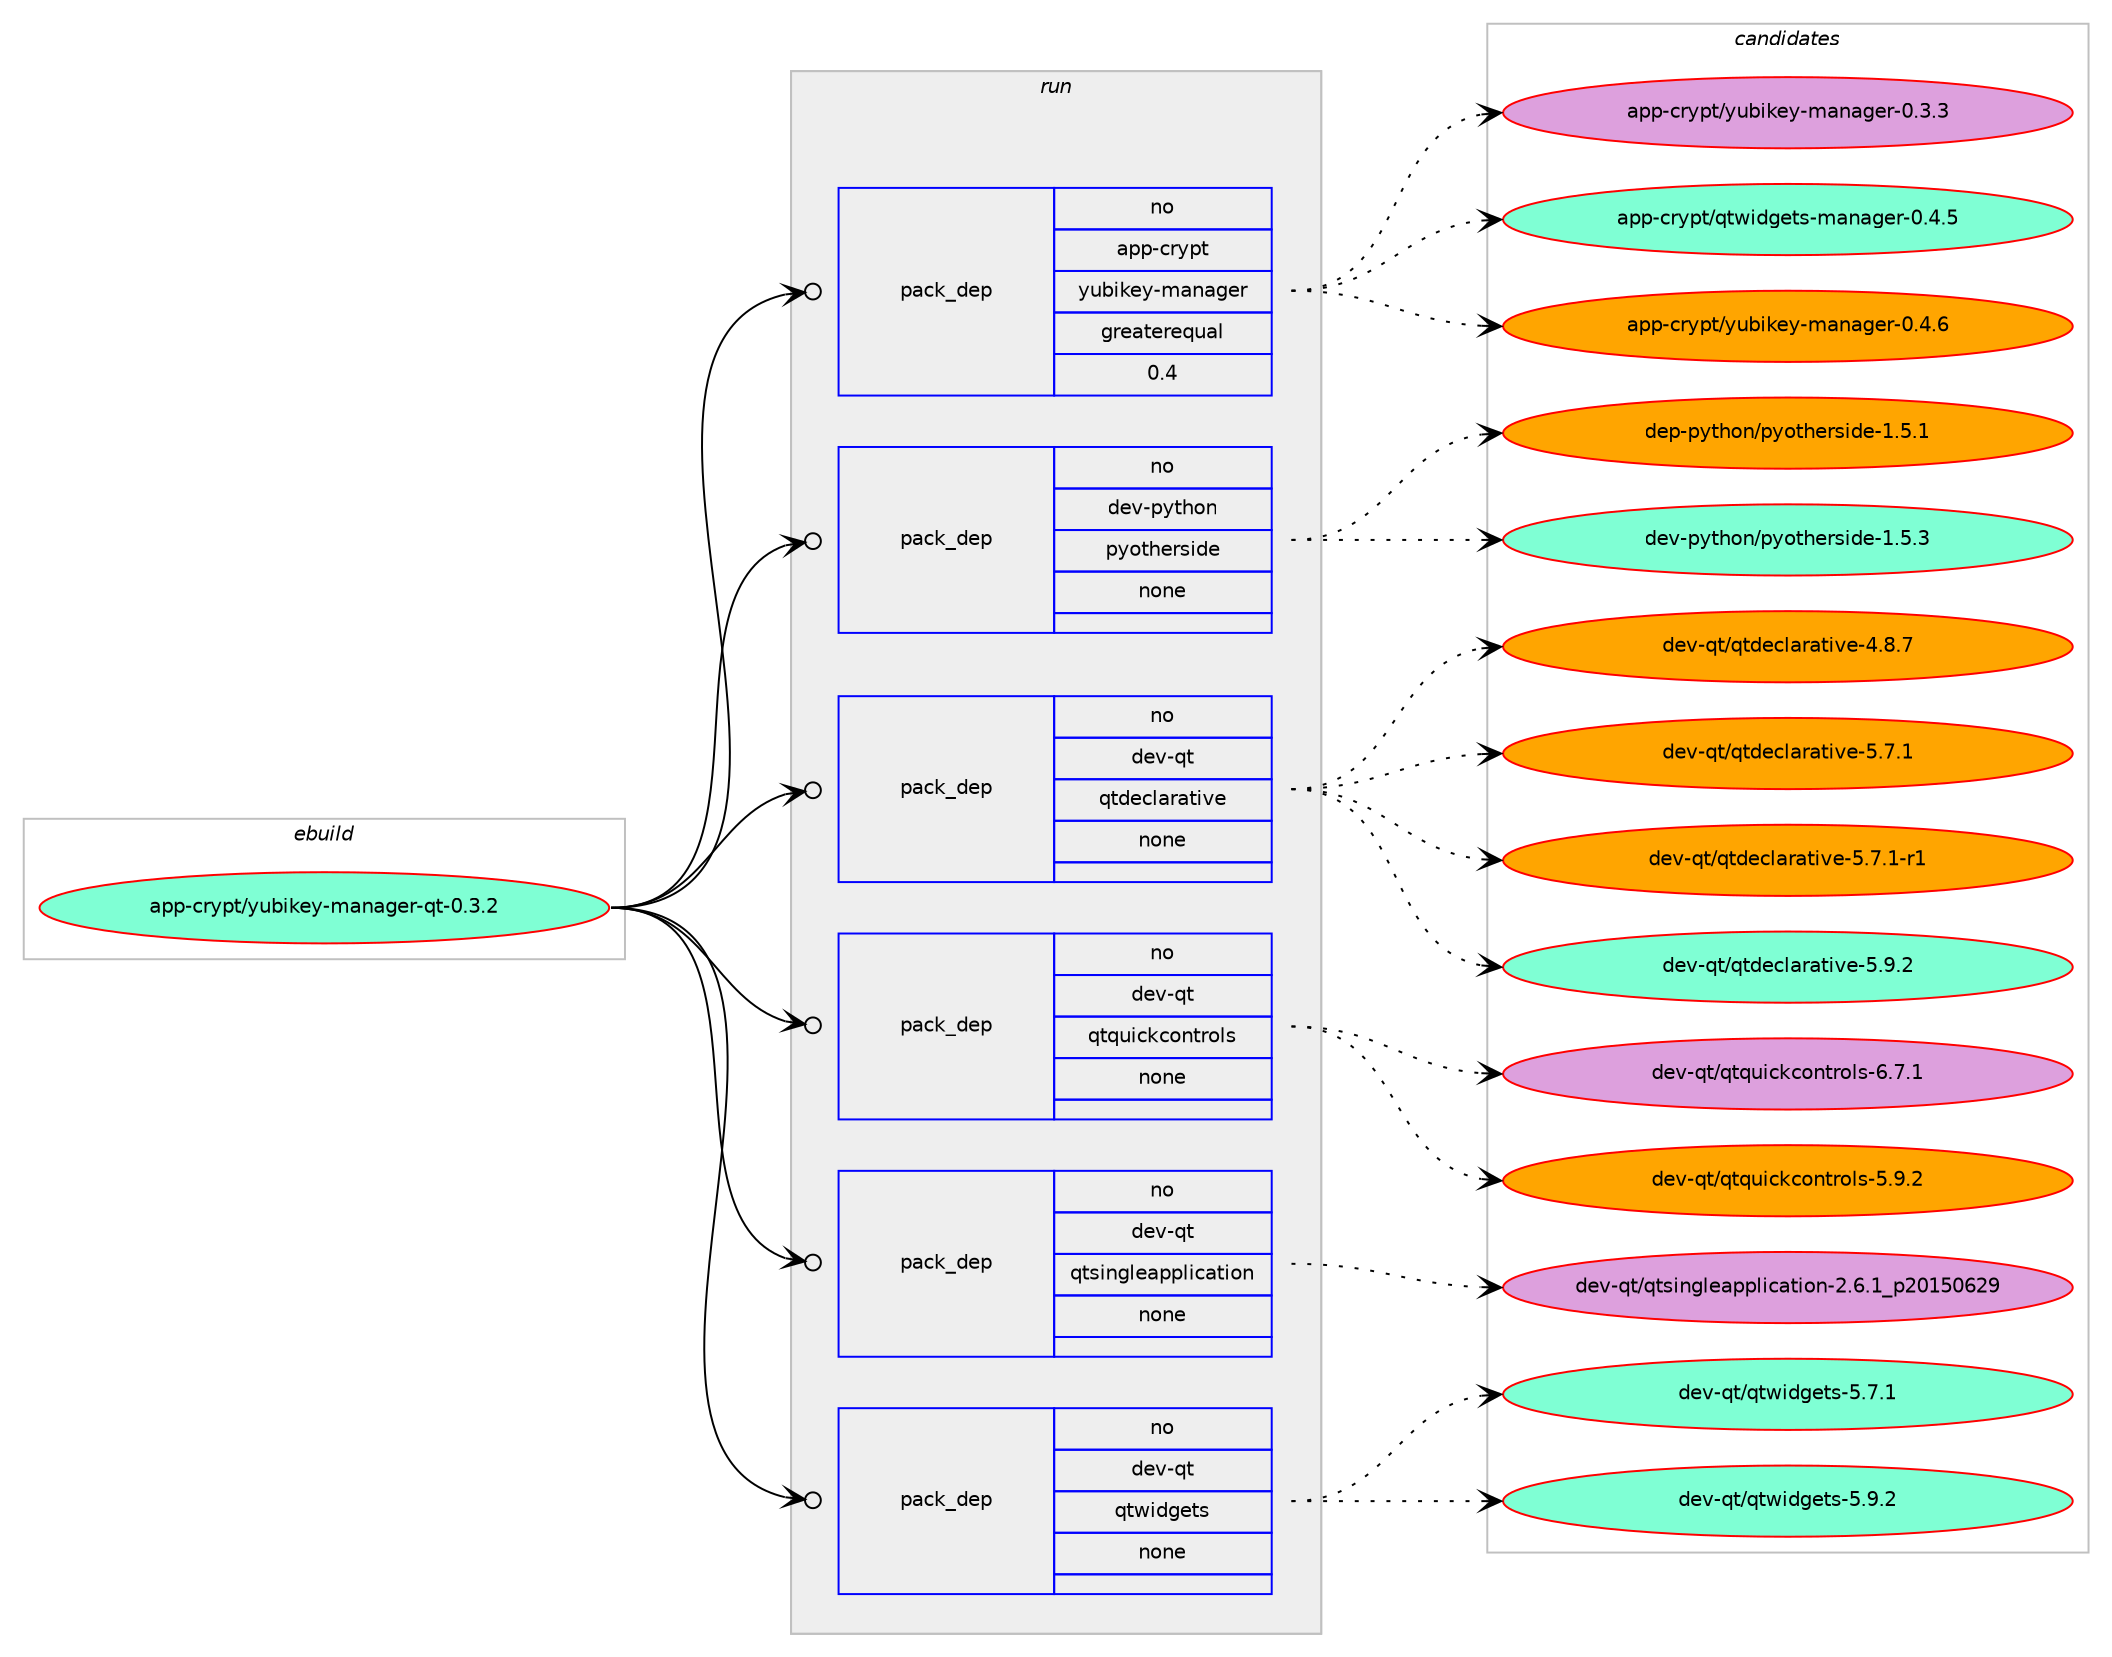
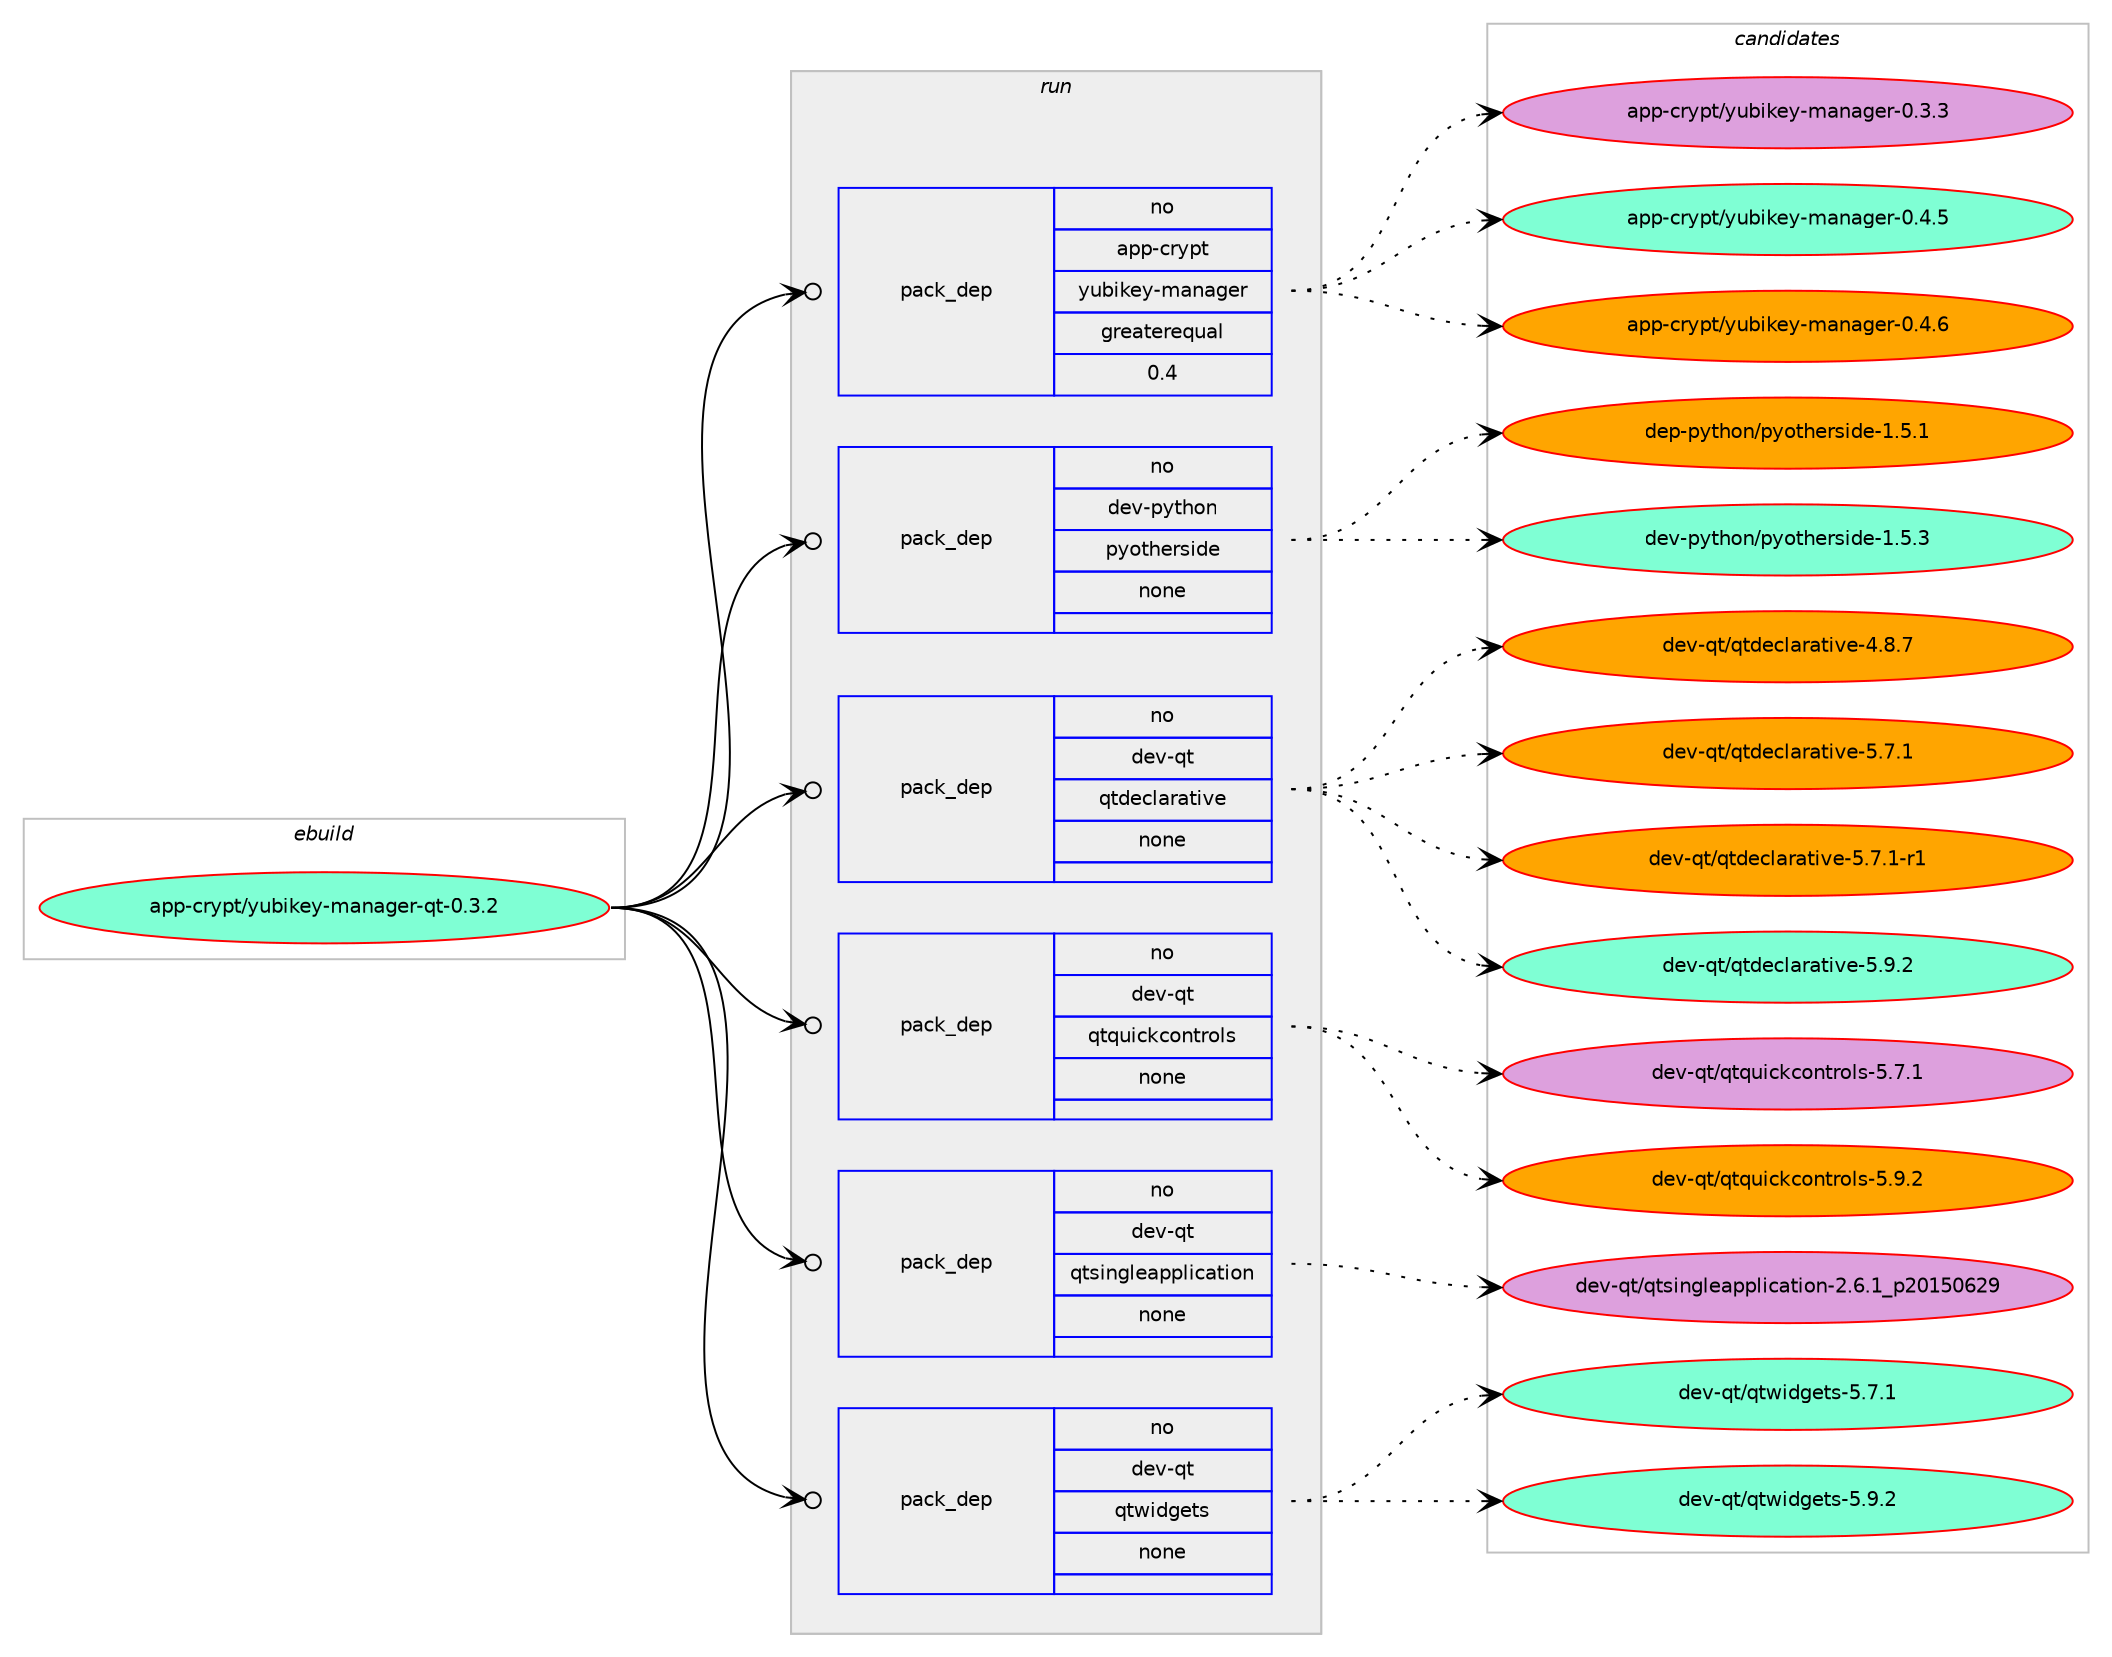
node "app-crypt/qtwidgets-manager-0.4.5": label "app-crypt/qtwidgets-manager-0.4.5" -> "app-crypt/yubikey-manager-0.4.5"
node "dev-qt/qtquickcontrols-6.7.1": label "dev-qt/qtquickcontrols-6.7.1" -> "dev-qt/qtquickcontrols-5.7.1"
